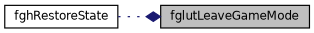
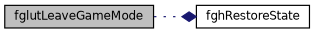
edge "fghRestoreState" -> "fglutLeaveGameMode": reversed
